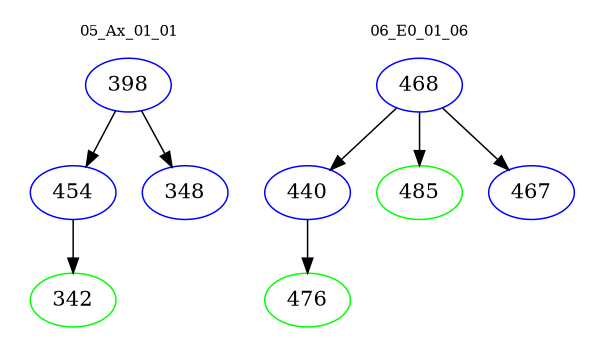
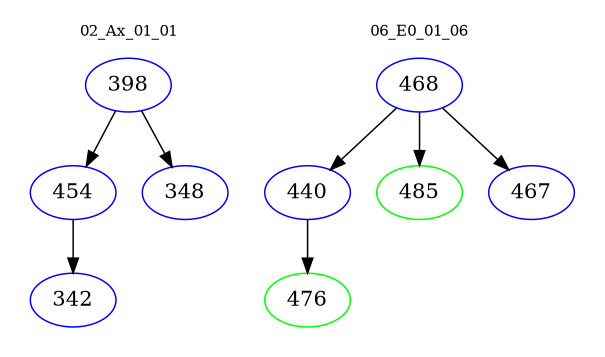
cluster "05_Ax_01_01": label "05_Ax_01_01" -> "02_Ax_01_01"
node "342": color green -> blue
